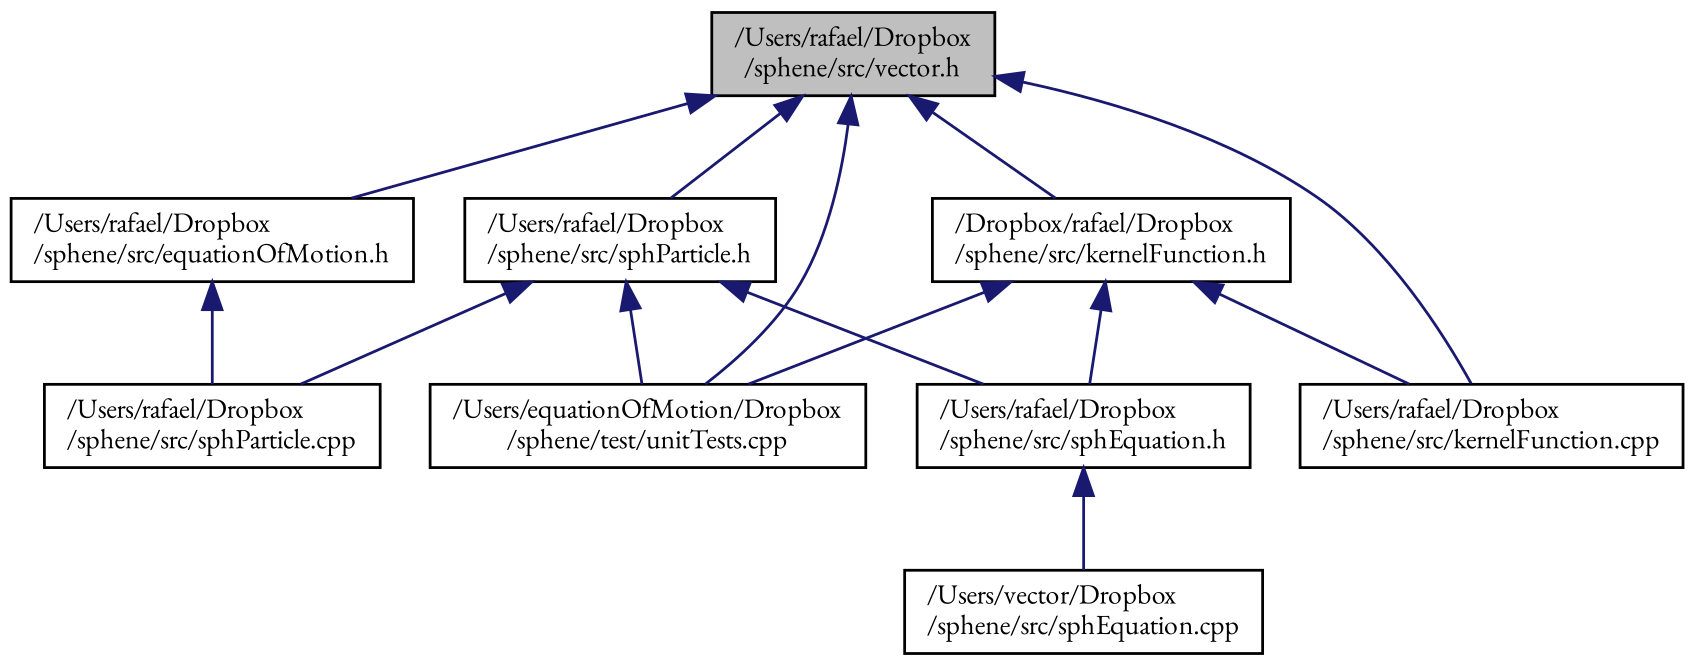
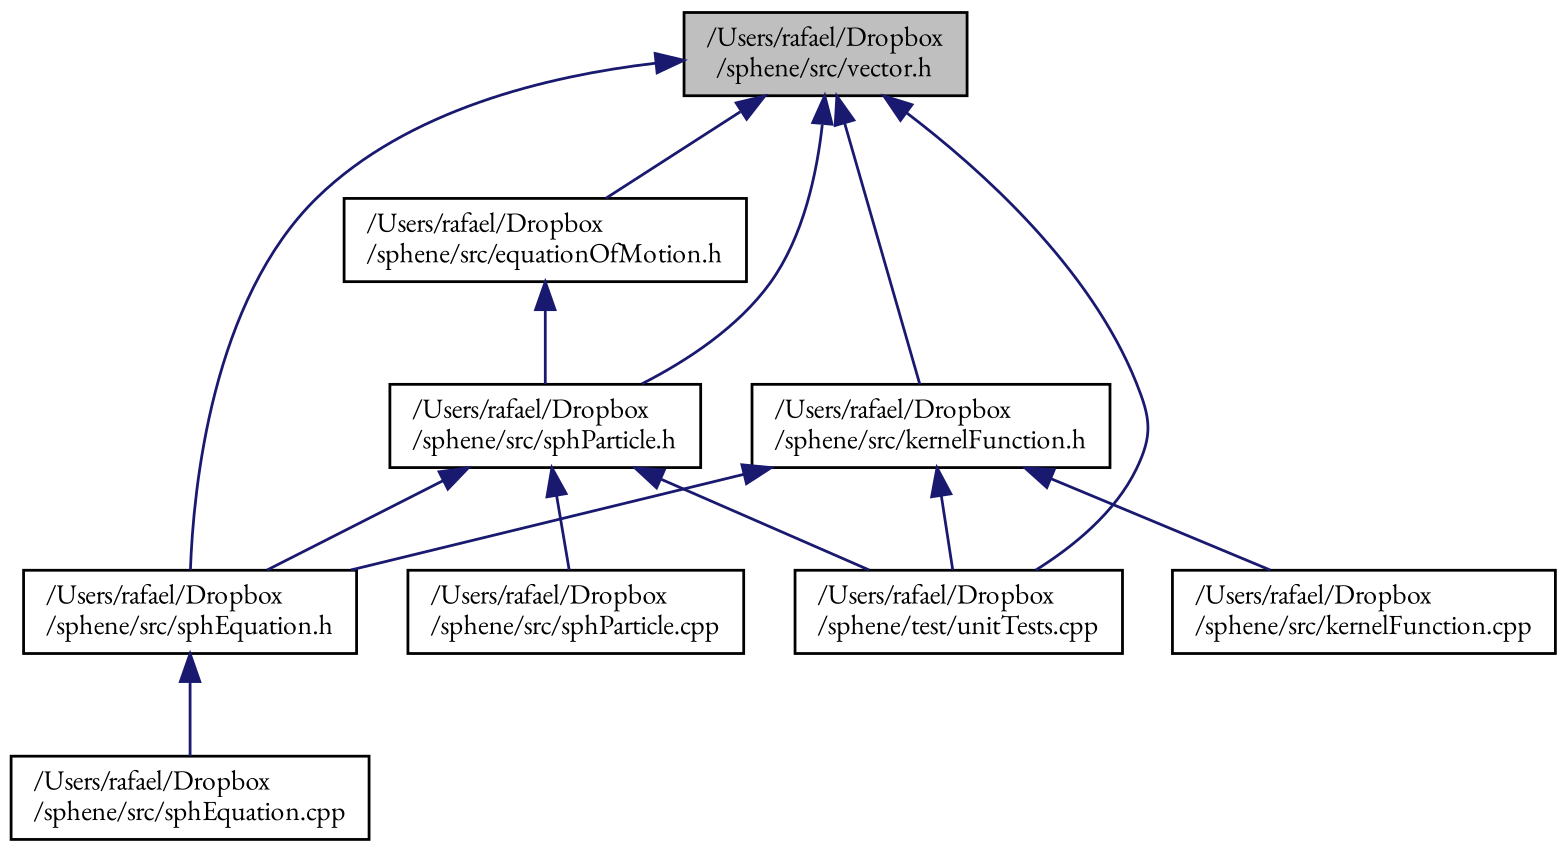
edge "/Users/rafael/Dropbox /sphene/src/kernelFunction.cpp" -> "/Users/rafael/Dropbox /sphene/src/vector.h": now "/Users/rafael/Dropbox /sphene/src/sphEquation.h" -> "/Users/rafael/Dropbox /sphene/src/vector.h"
node "/Dropbox/rafael/Dropbox /sphene/src/kernelFunction.h": label "/Dropbox/rafael/Dropbox /sphene/src/kernelFunction.h" -> "/Users/rafael/Dropbox /sphene/src/kernelFunction.h"
edge "/Users/rafael/Dropbox /sphene/src/sphParticle.cpp" -> "/Users/rafael/Dropbox /sphene/src/equationOfMotion.h": now "/Users/rafael/Dropbox /sphene/src/sphParticle.h" -> "/Users/rafael/Dropbox /sphene/src/equationOfMotion.h"
node "/Users/equationOfMotion/Dropbox /sphene/test/unitTests.cpp": label "/Users/equationOfMotion/Dropbox /sphene/test/unitTests.cpp" -> "/Users/rafael/Dropbox /sphene/test/unitTests.cpp"
node "/Users/vector/Dropbox /sphene/src/sphEquation.cpp": label "/Users/vector/Dropbox /sphene/src/sphEquation.cpp" -> "/Users/rafael/Dropbox /sphene/src/sphEquation.cpp"
